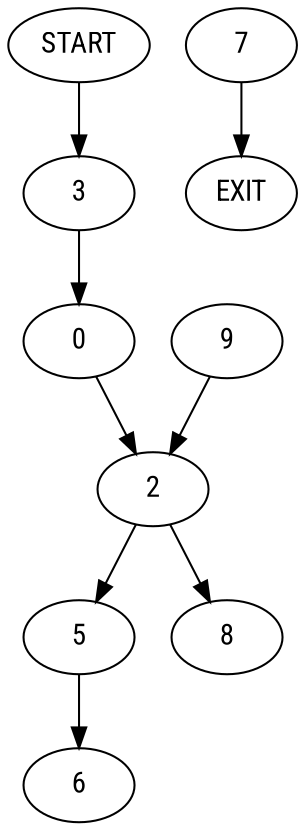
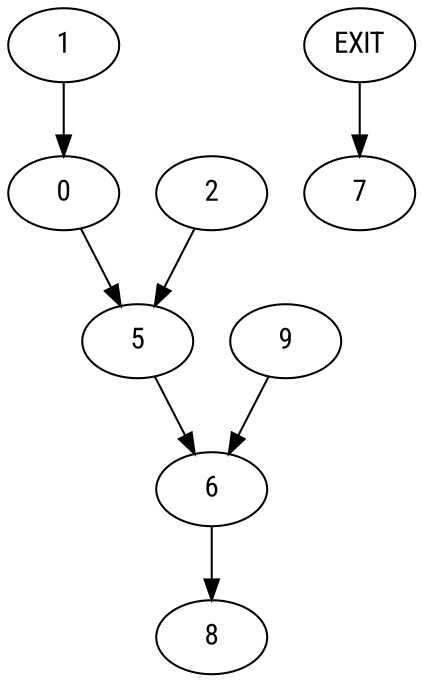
node "START": removed
edge "7" -> "EXIT": reversed
node "3": label "3" -> "1"
edge "0" -> "2": now "0" -> "5"
edge "9" -> "2": now "9" -> "6"
edge "2" -> "8": now "6" -> "8"
